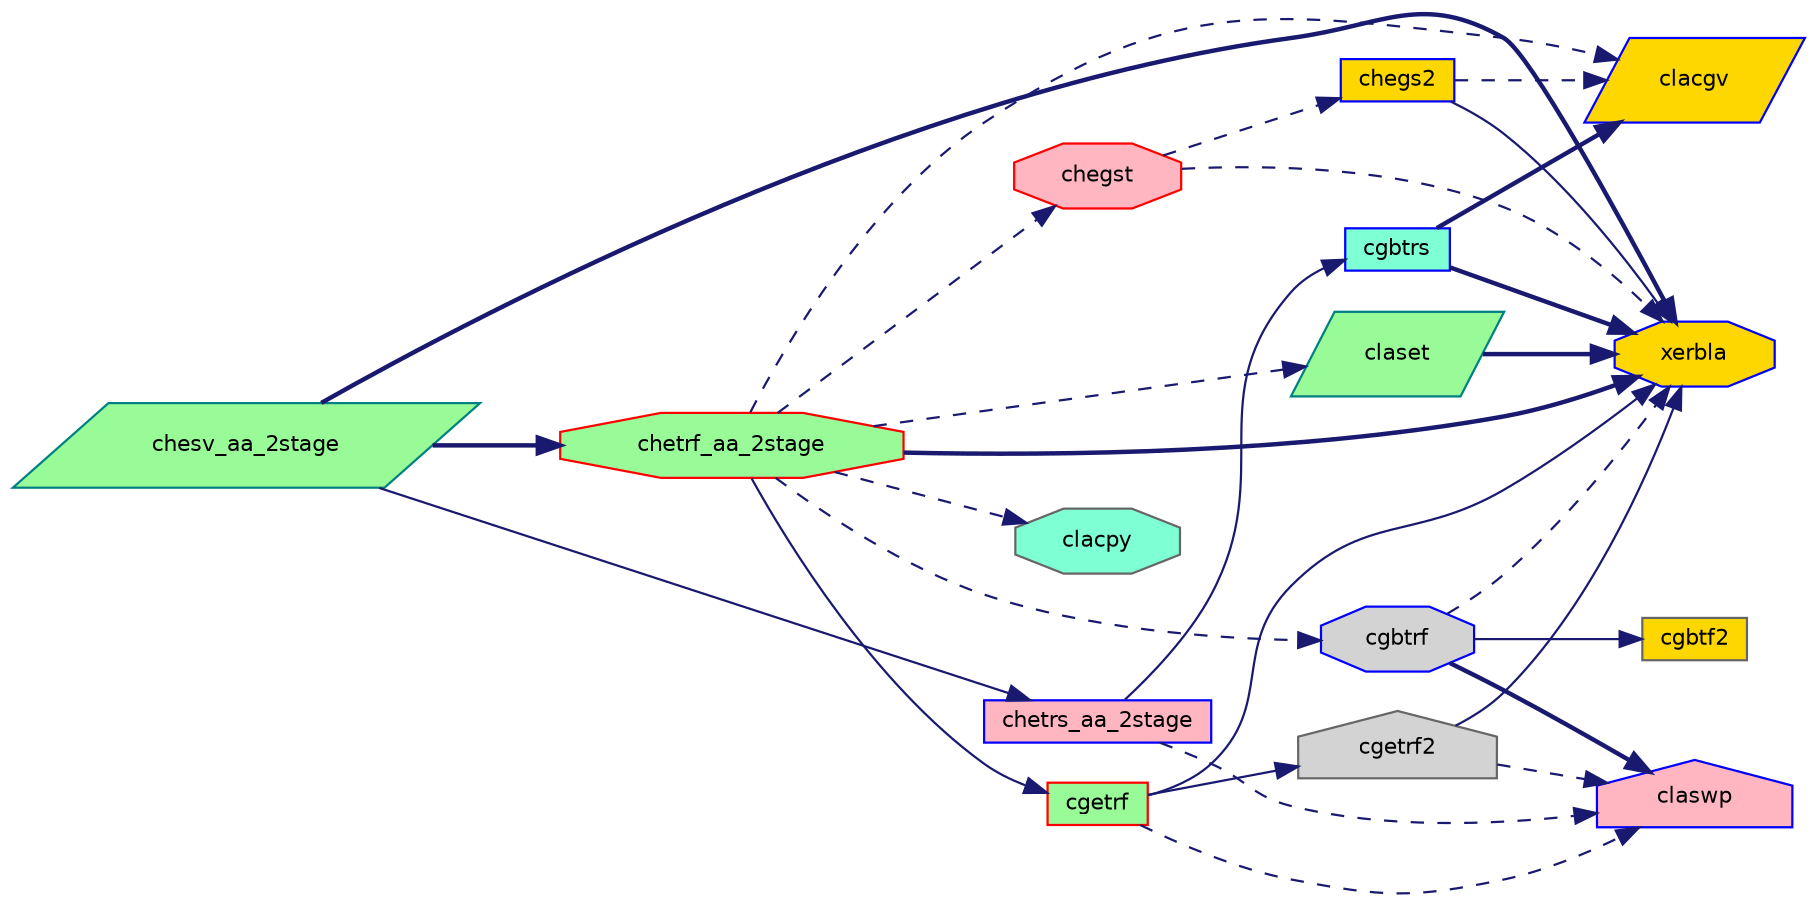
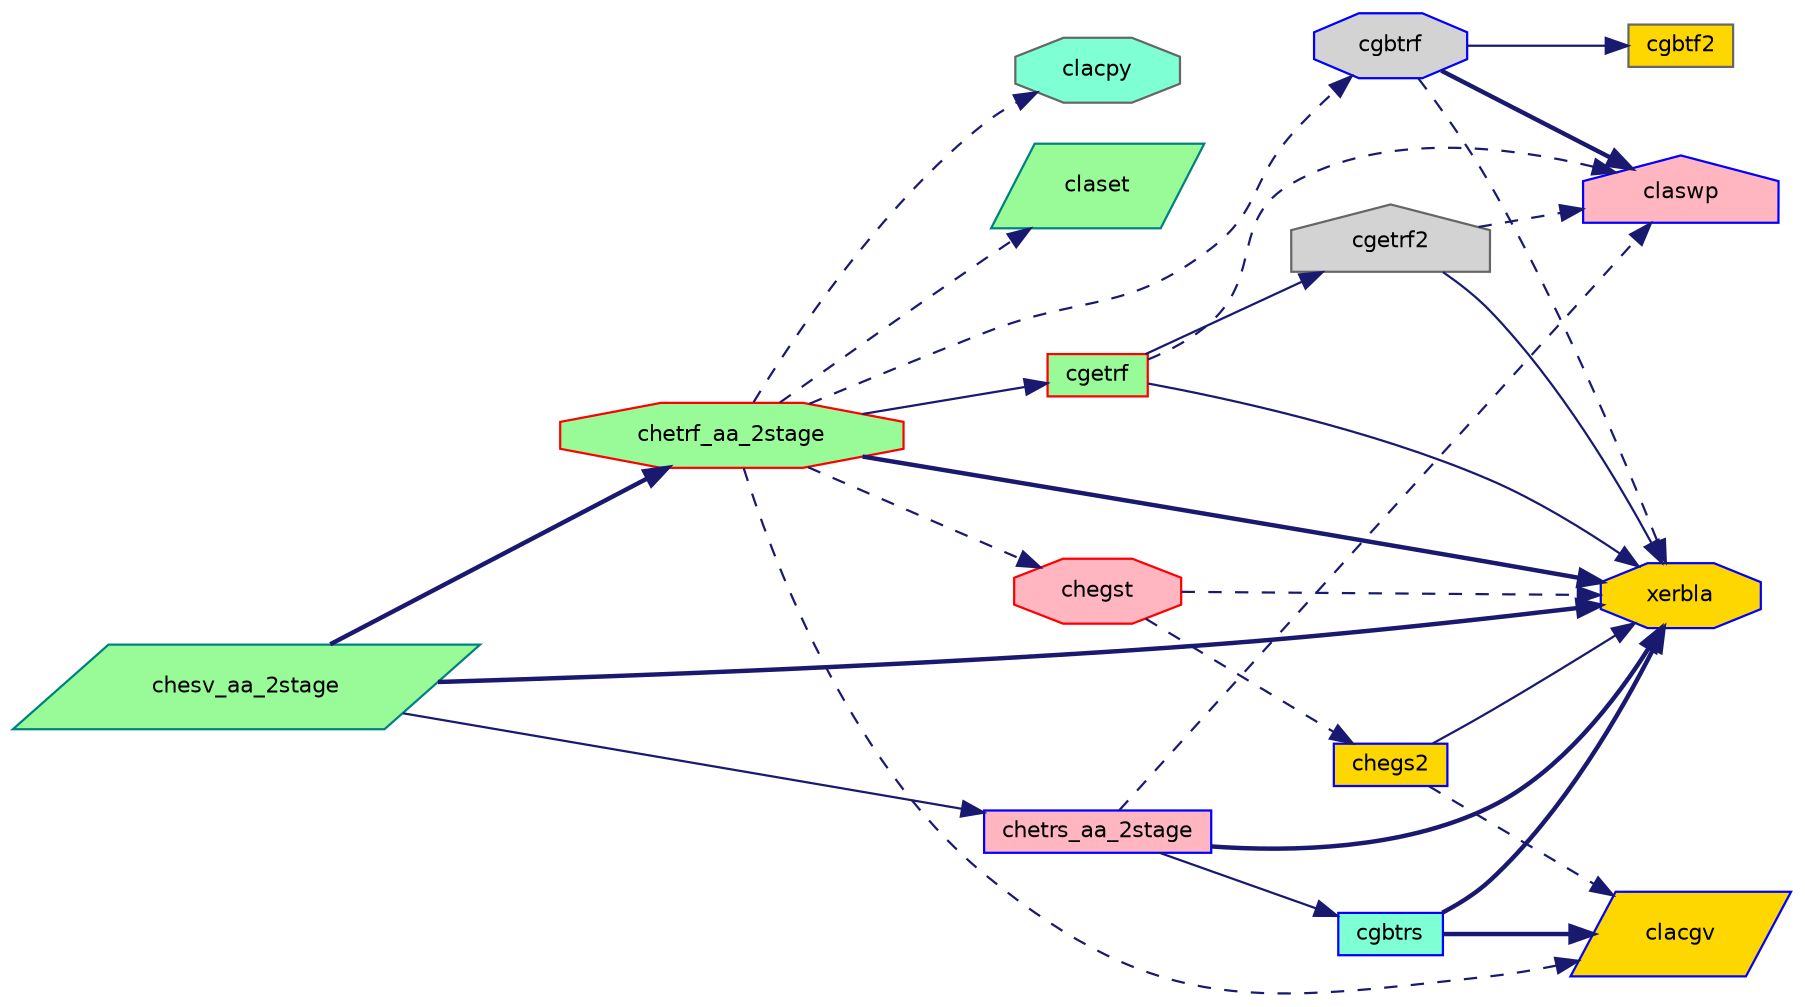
edge "claset" -> "xerbla": now "chetrs_aa_2stage" -> "xerbla"
